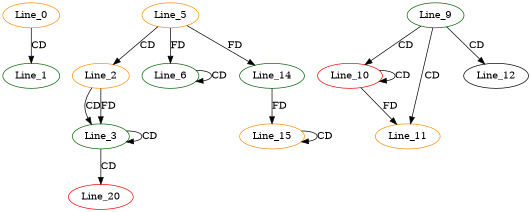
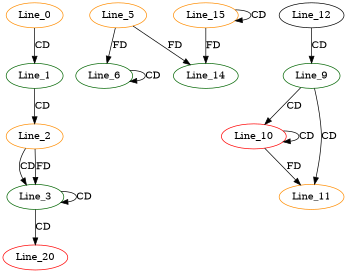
edge "Line_5" -> "Line_2": now "Line_1" -> "Line_2"
edge "Line_9" -> "Line_12": reversed
edge "Line_14" -> "Line_15": reversed
